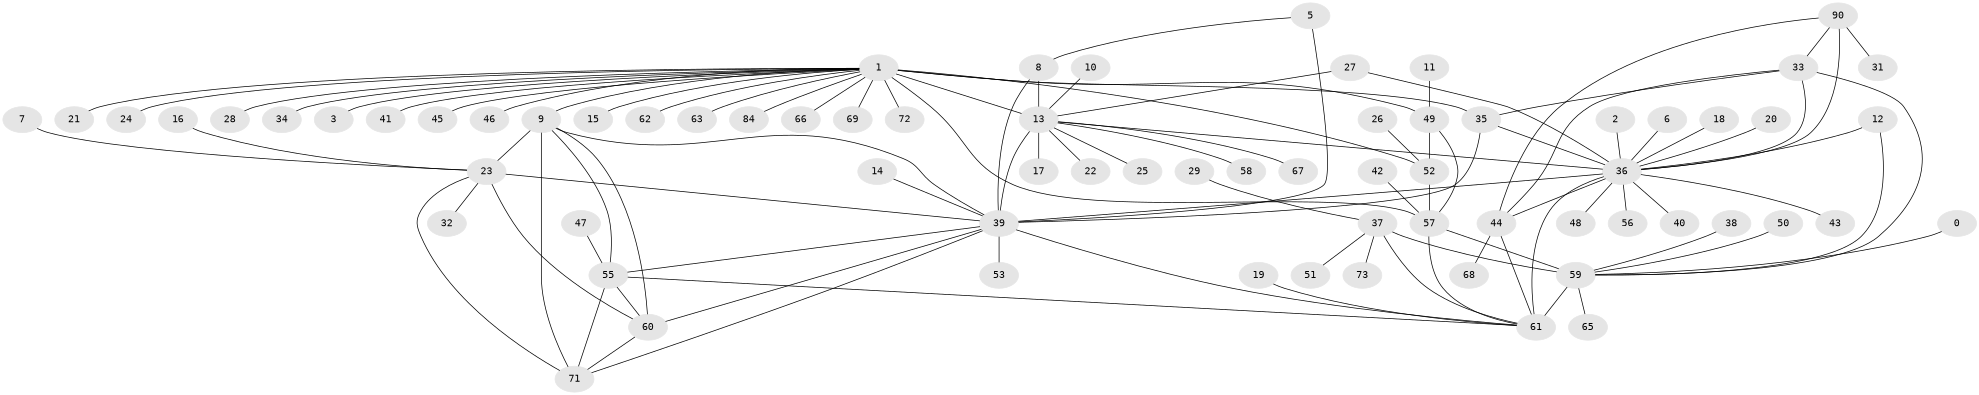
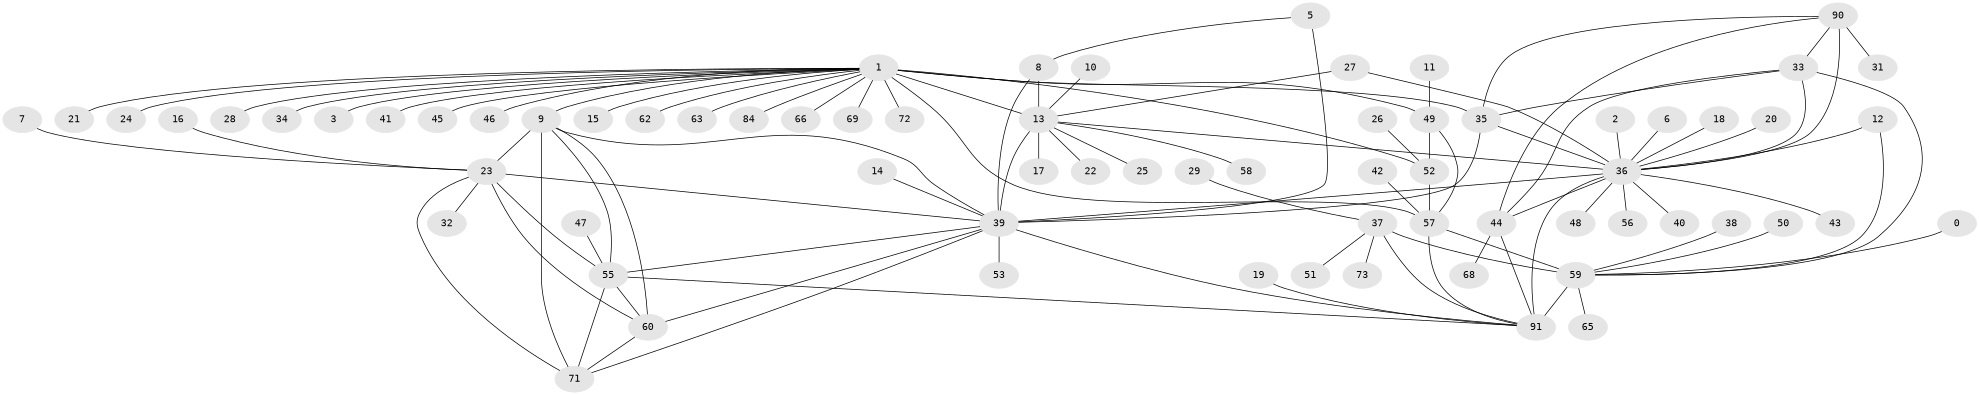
edge "90" -- "35": added
node "67": removed
edge "23" -- "55": added
node "61": label "61" -> "91"
